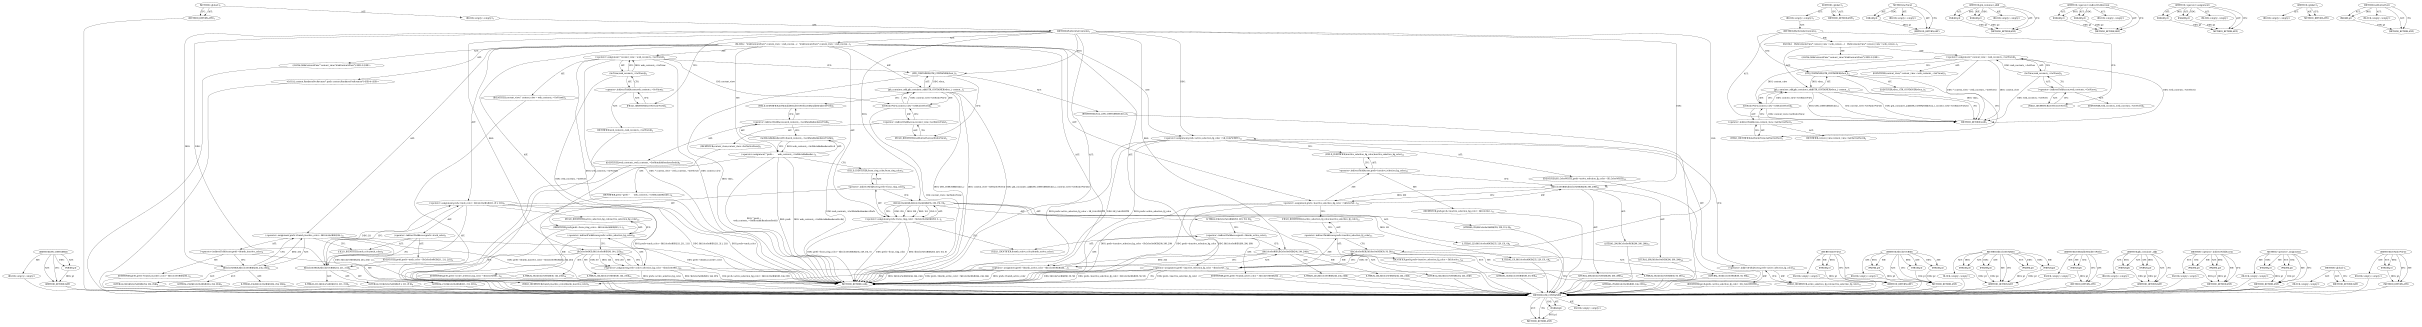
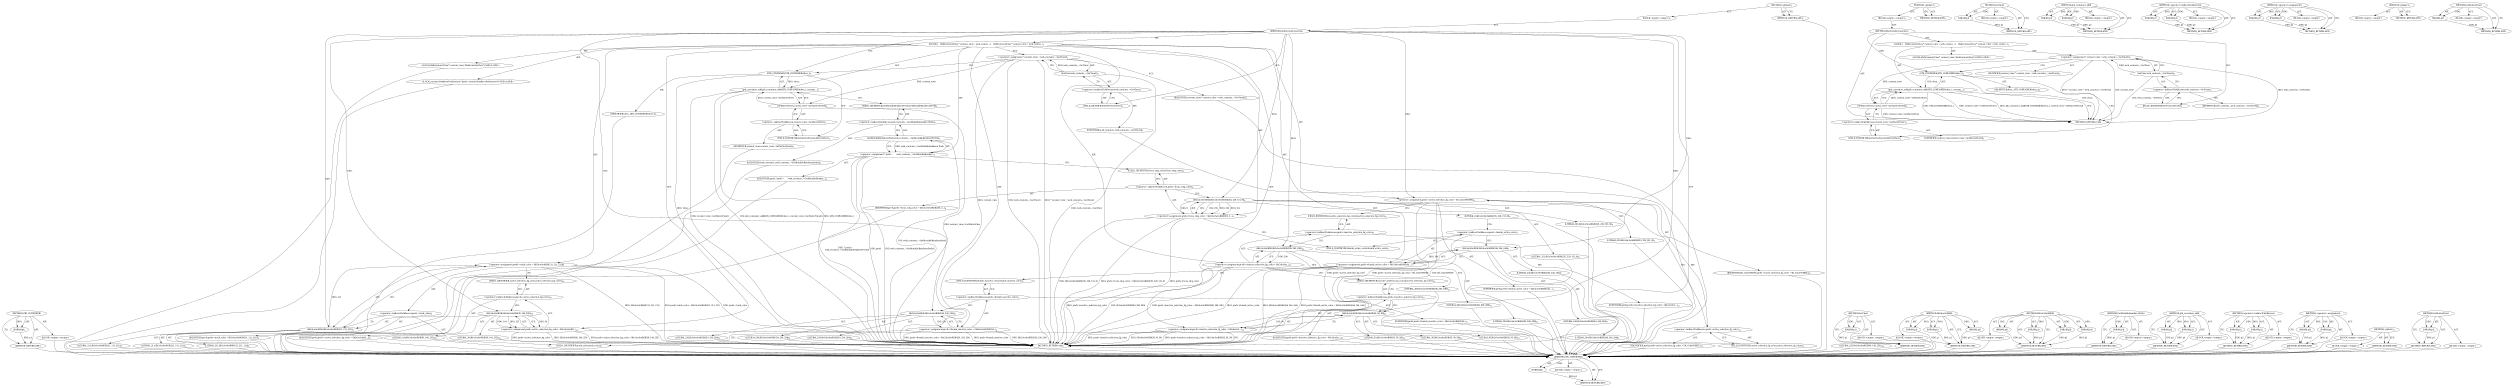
edge "(SkColorSetARGB,SkColorSetARGB(255, 229, 151, 0))" -> "(LITERAL,151,SkColorSetARGB(255, 229, 151, 0))": label "DDG: 151" -> "AST: "
edge "(FIELD_IDENTIFIER,thumb_inactive_color,thumb_inactive_color)" -> "(<operator>.indirectFieldAccess,prefs->thumb_inactive_color)": added, label "CFG:"
